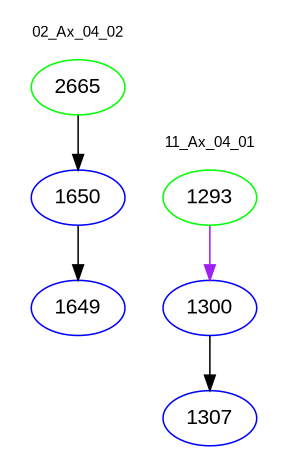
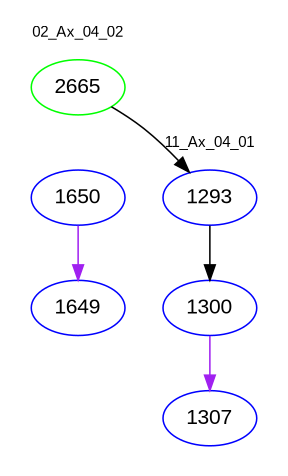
edge "2665" -> "1650": now "2665" -> "1293"
node "1293": color green -> blue
edge "1650" -> "1649": color black -> purple
edge "1293" -> "1300": color purple -> black
edge "1300" -> "1307": color black -> purple
